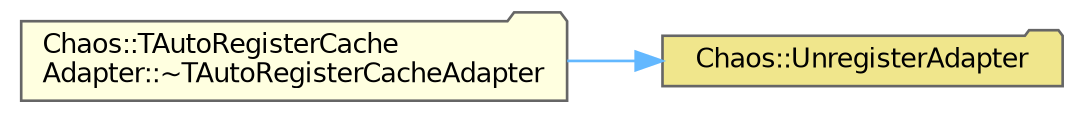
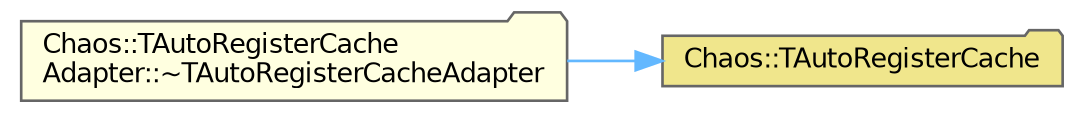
node "Chaos::UnregisterAdapter": label "Chaos::UnregisterAdapter" -> "Chaos::TAutoRegisterCache"
